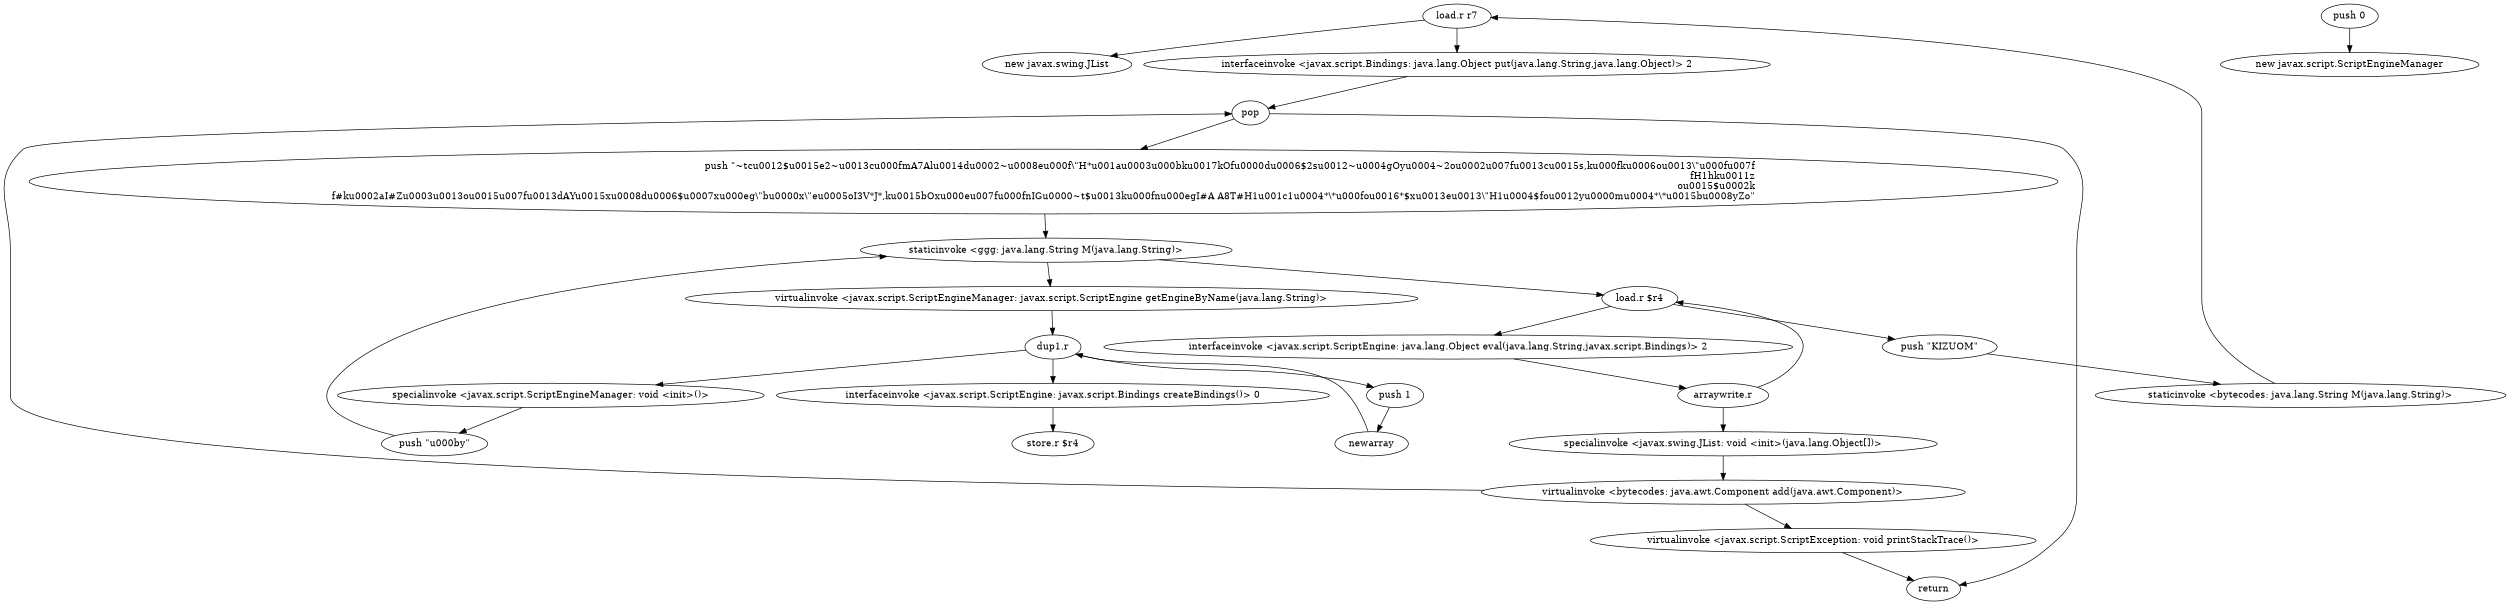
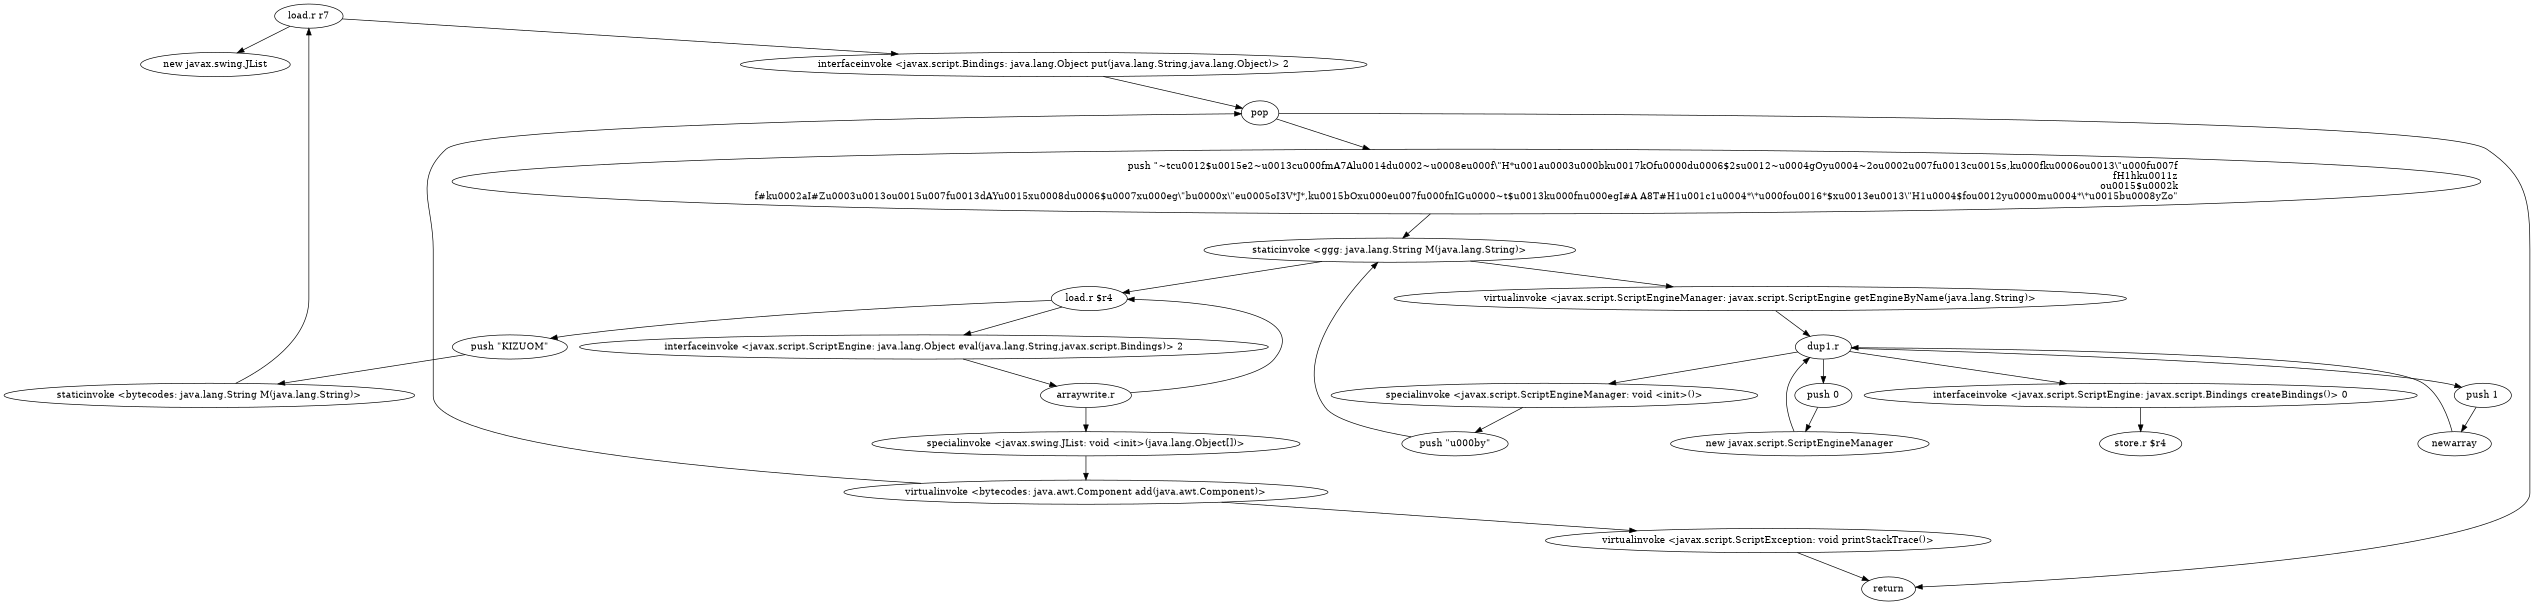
edge "dup1.r" -> "push 0": added
edge "new javax.script.ScriptEngineManager" -> "dup1.r": added
